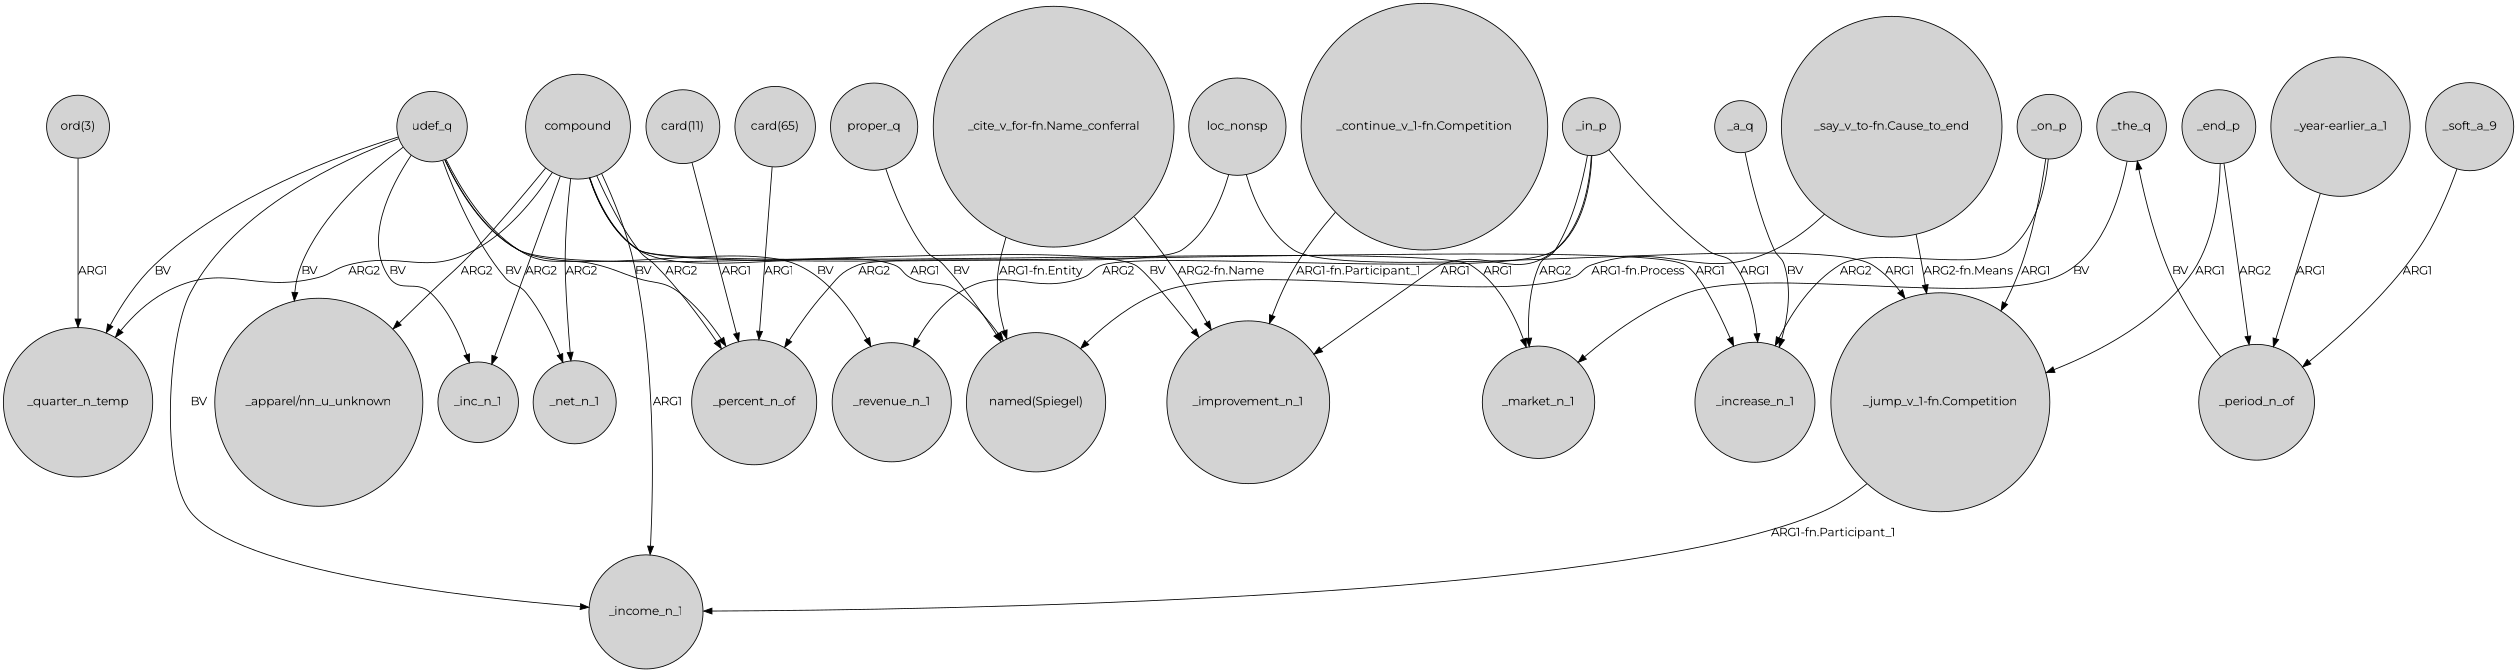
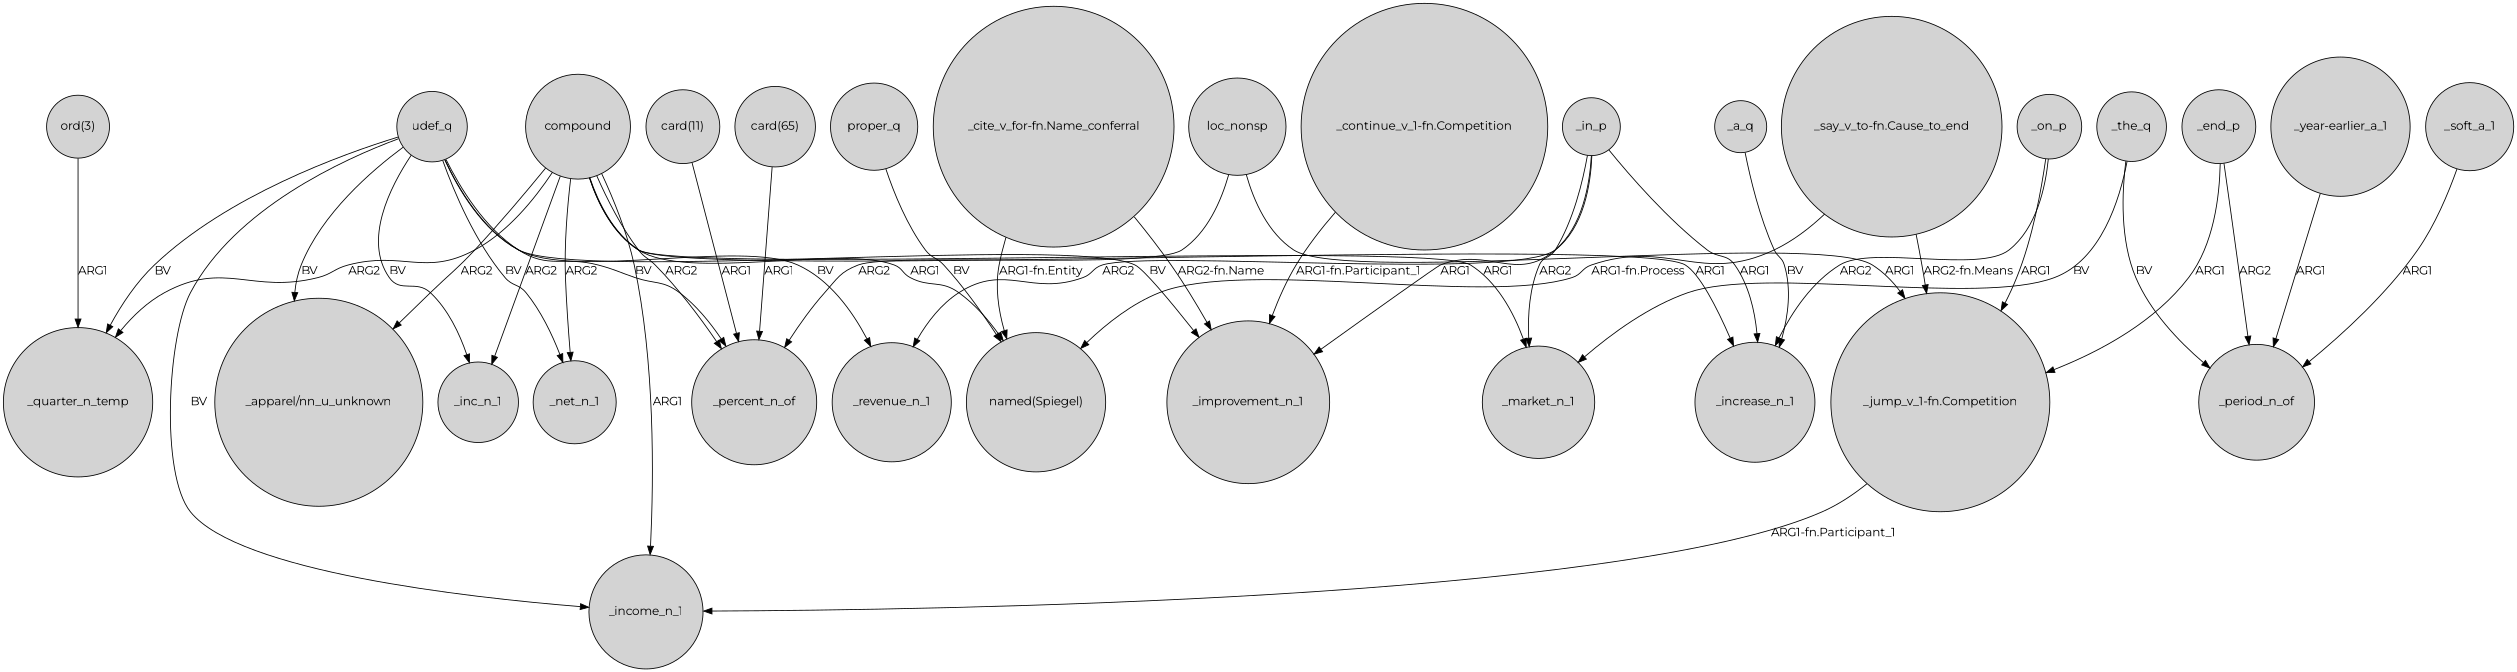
node "_soft_a_9": label "_soft_a_9" -> "_soft_a_1"
edge "_period_n_of" -> "_the_q": reversed
